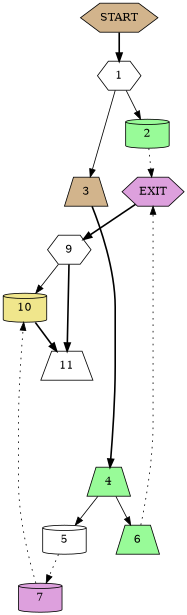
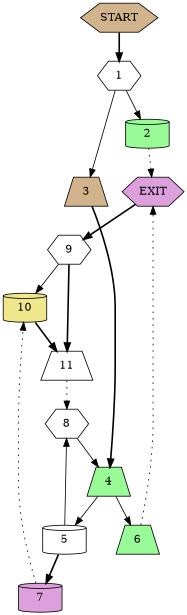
node "8": added
edge "5" -> "7": style dotted -> bold
